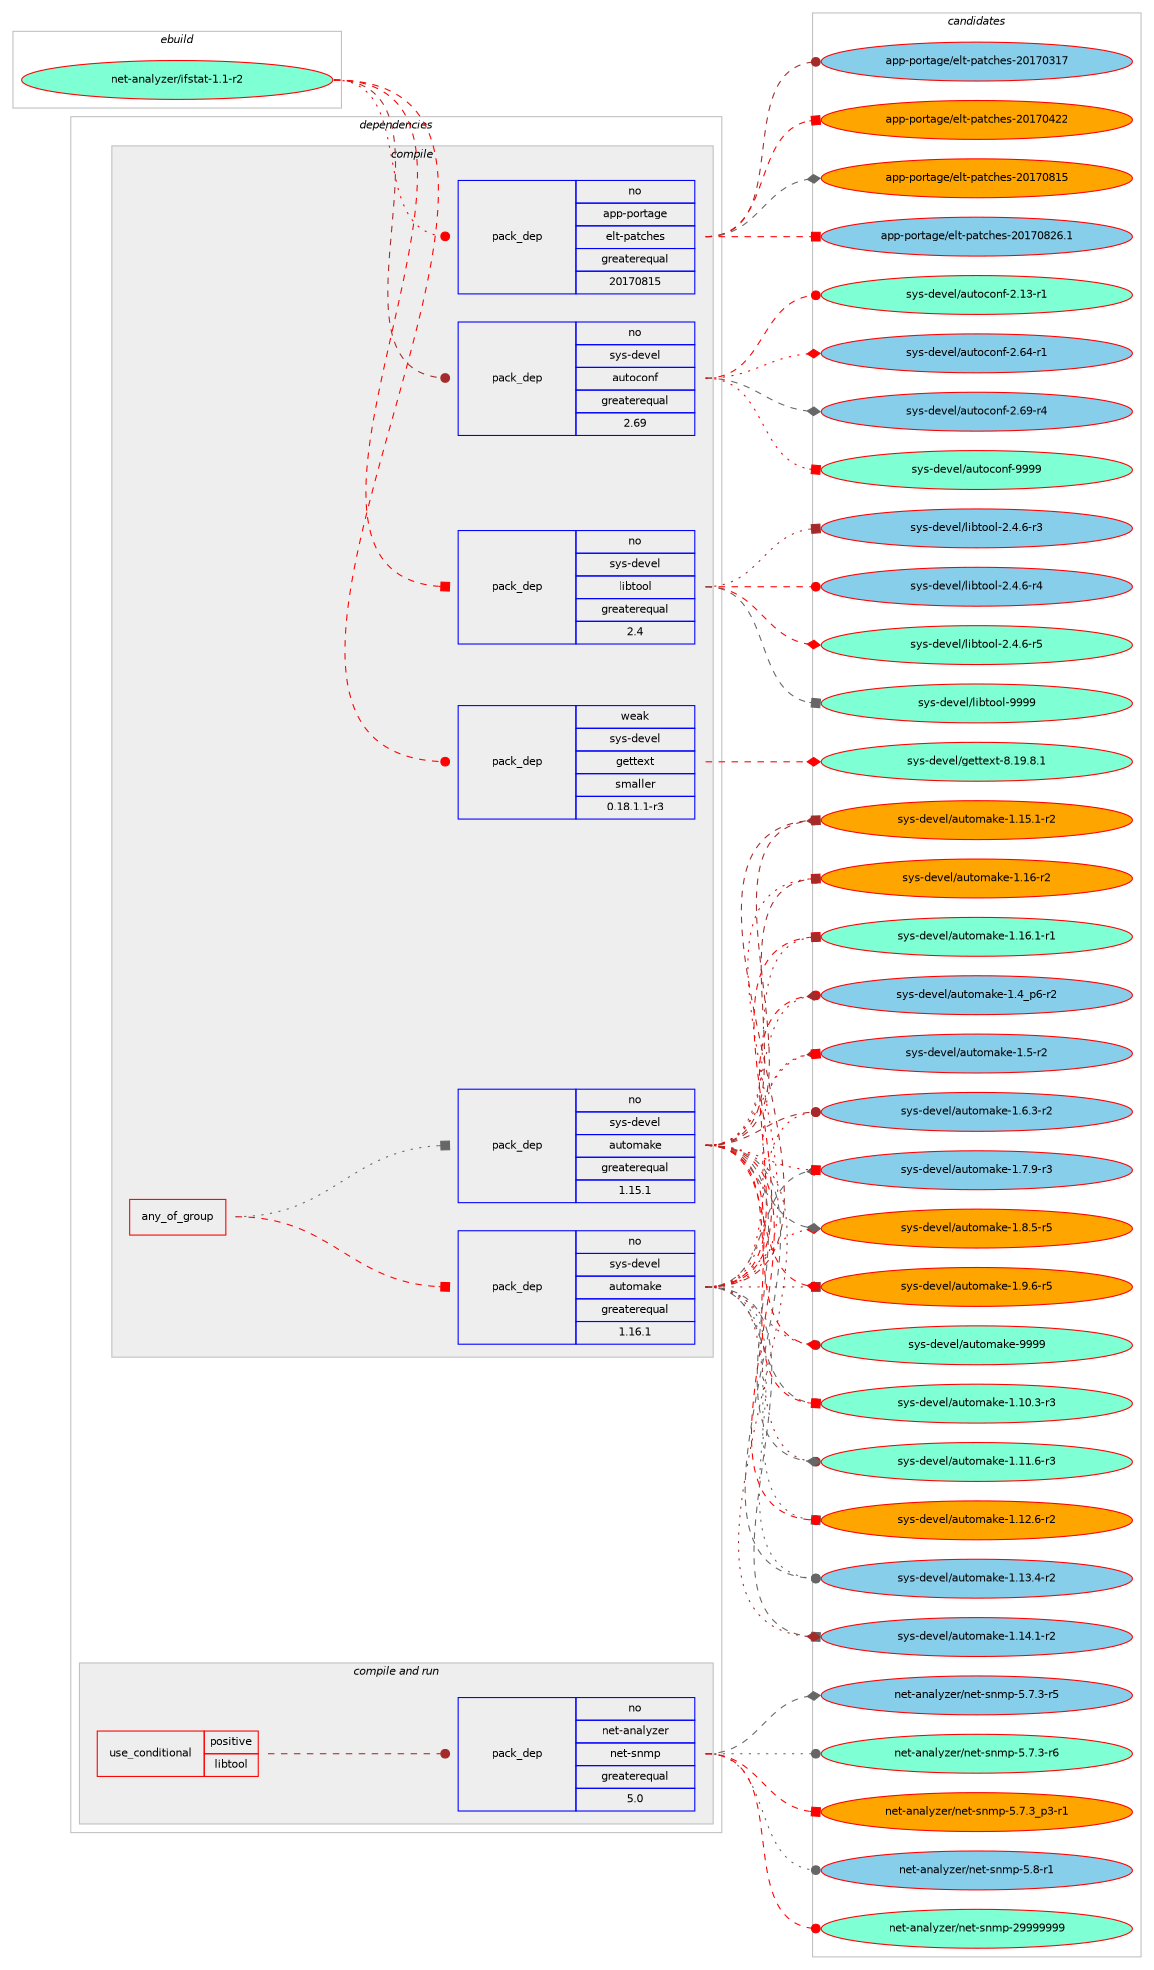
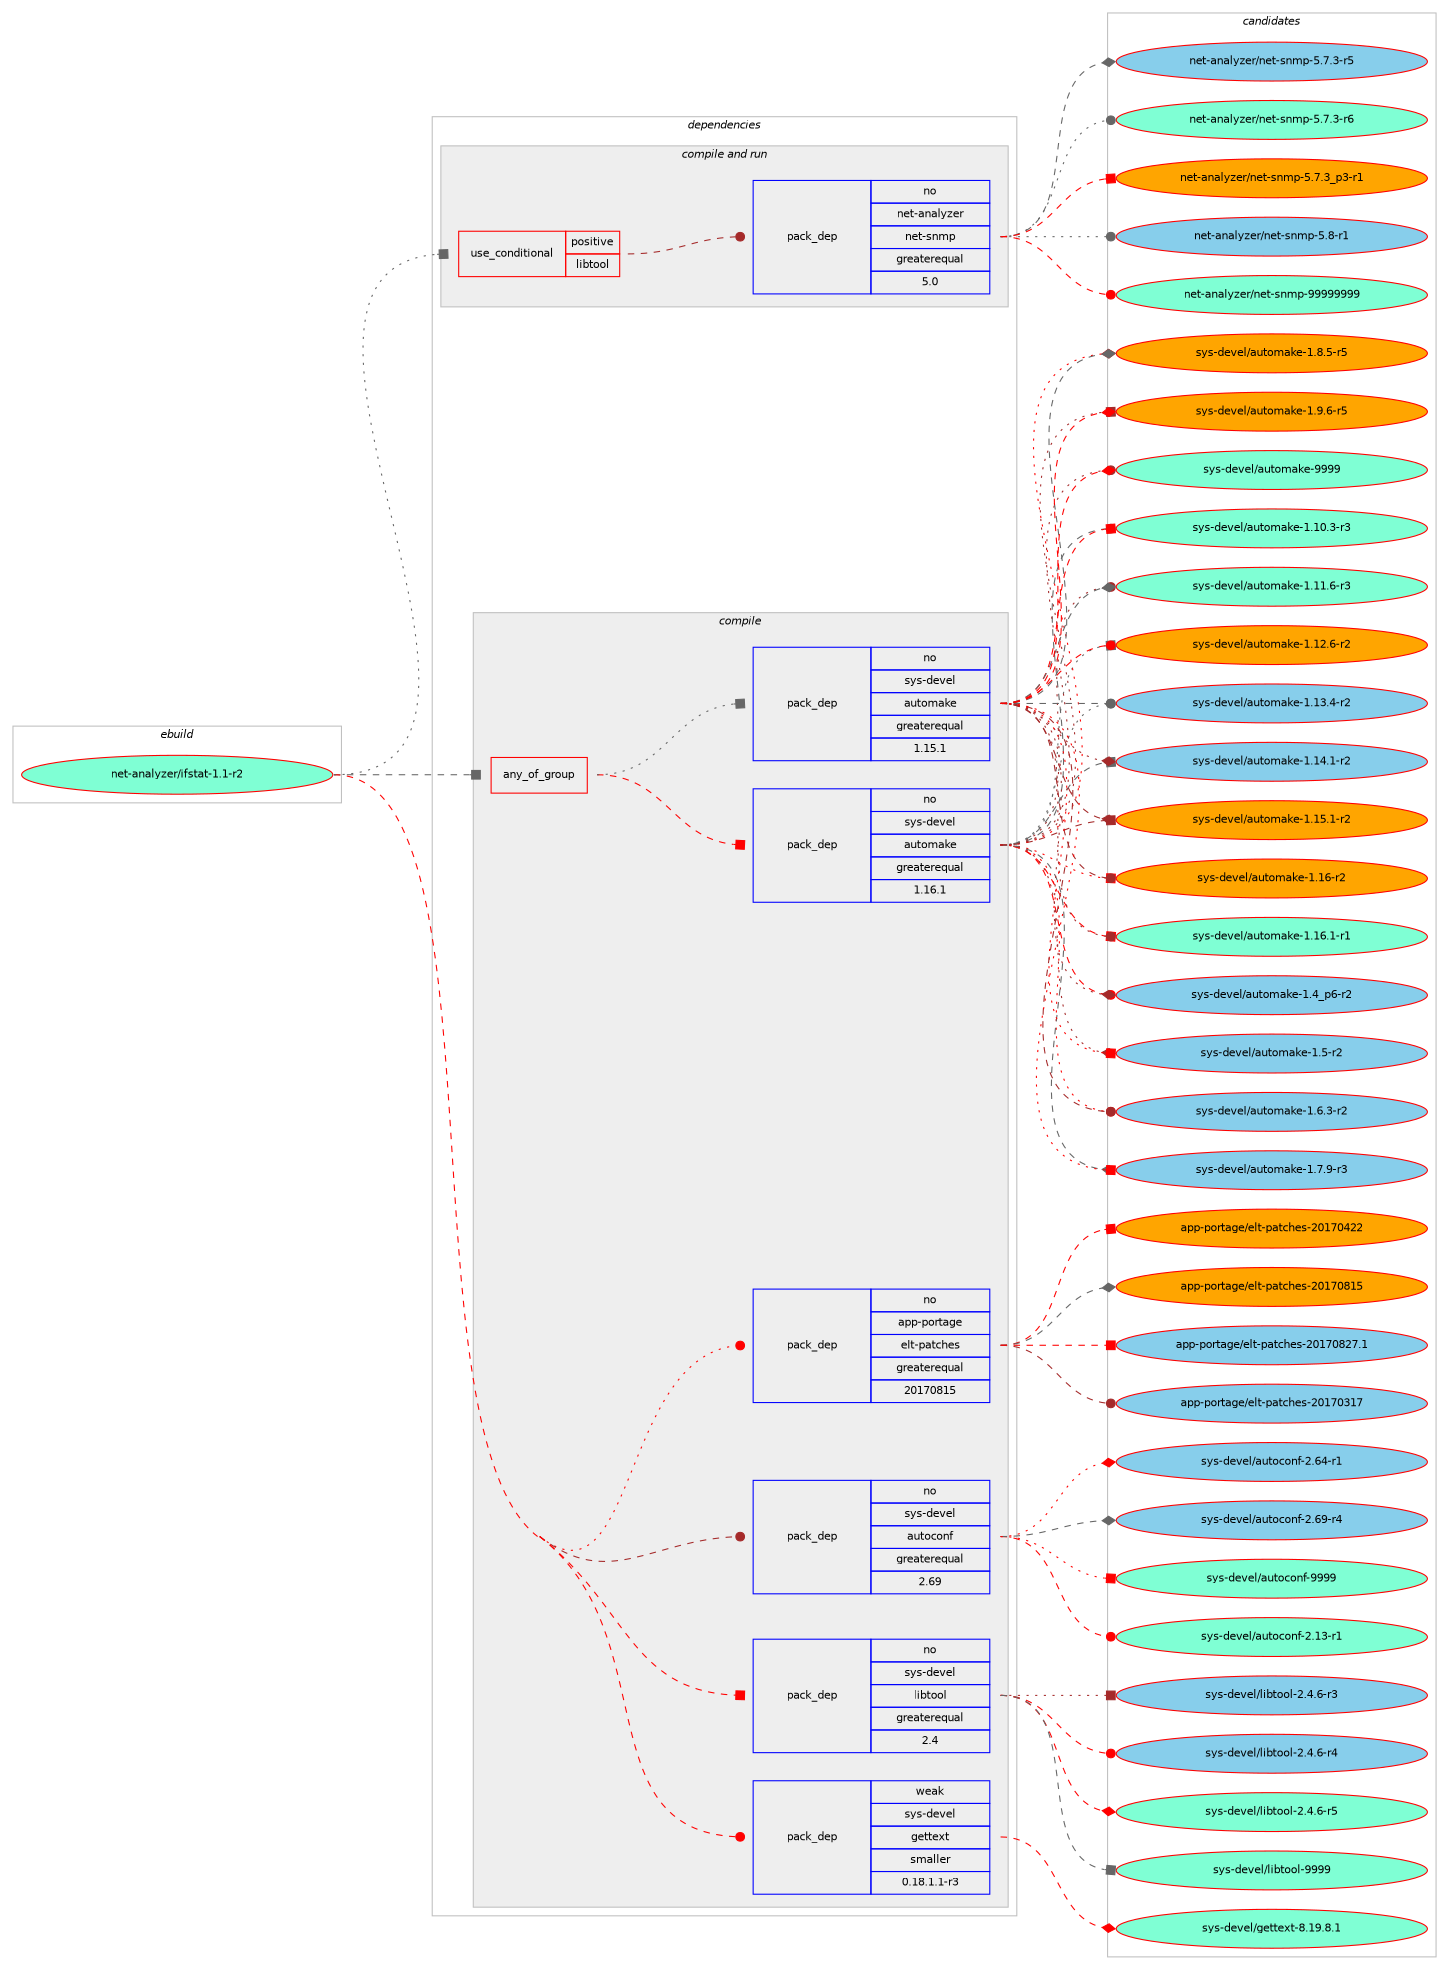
node "app-portage/elt-patches-20170826.1": label "app-portage/elt-patches-20170826.1" -> "app-portage/elt-patches-20170827.1"
edge "net-analyzer/ifstat-1.1-r2" -> "use_conditional": added
edge "net-analyzer/ifstat-1.1-r2" -> "any_of_group": added
node "net-analyzer/net-snmp-29999999": label "net-analyzer/net-snmp-29999999" -> "net-analyzer/net-snmp-99999999"
